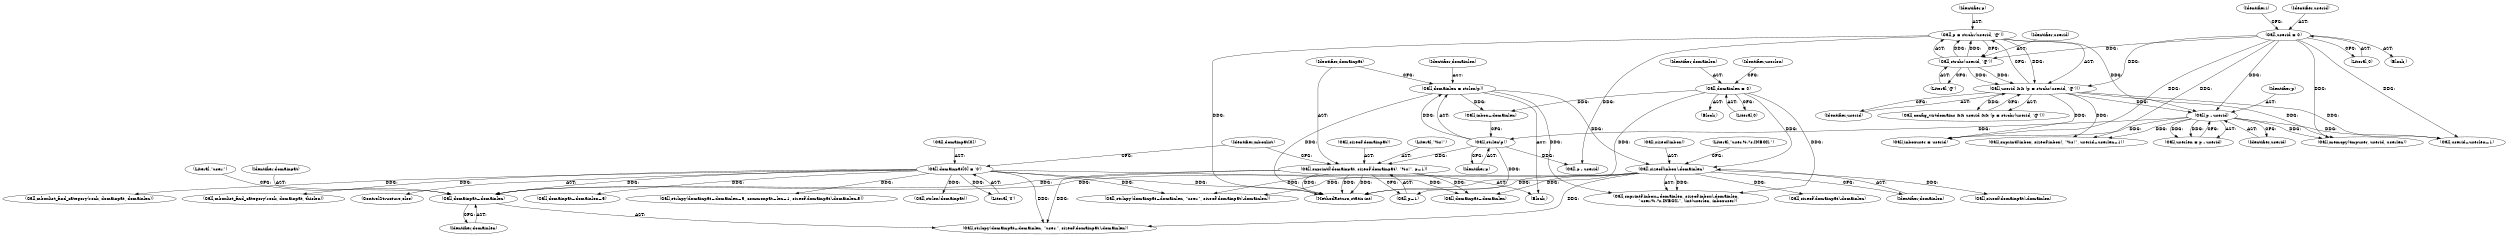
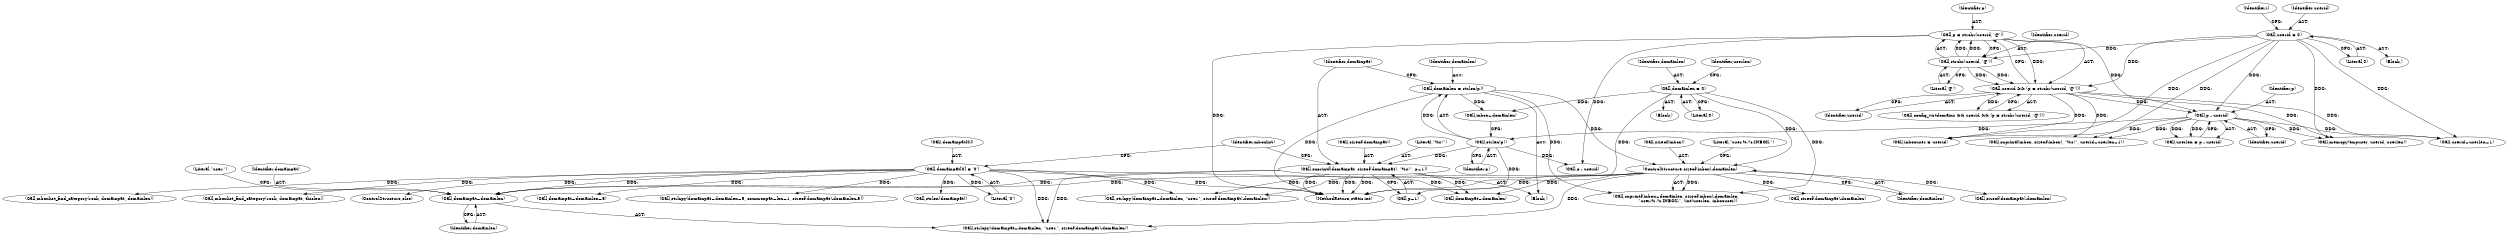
node "(Call,sizeof(inbox)-domainlen)": label "(Call,sizeof(inbox)-domainlen)" -> "(ControlStructure,sizeof(inbox)-domainlen)"
edge "(Call,domainpat[0] = '0')" -> "(ControlStructure,else)": label "AST: " -> "DDG: "
